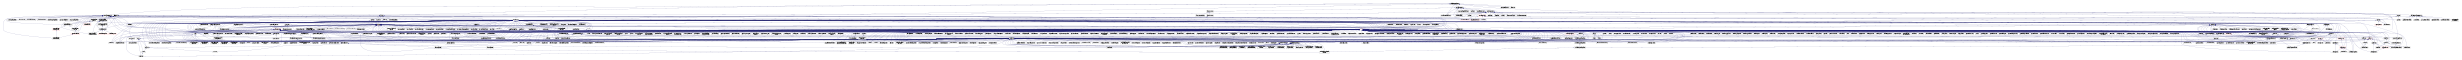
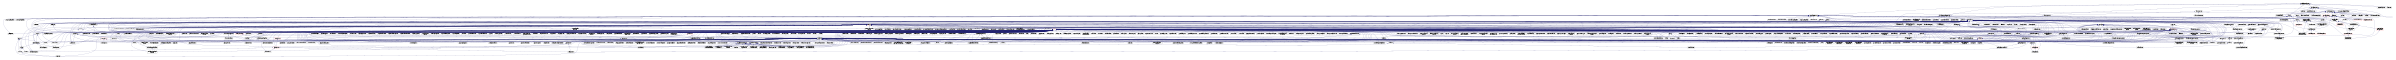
node "get_gid.cpp": added
